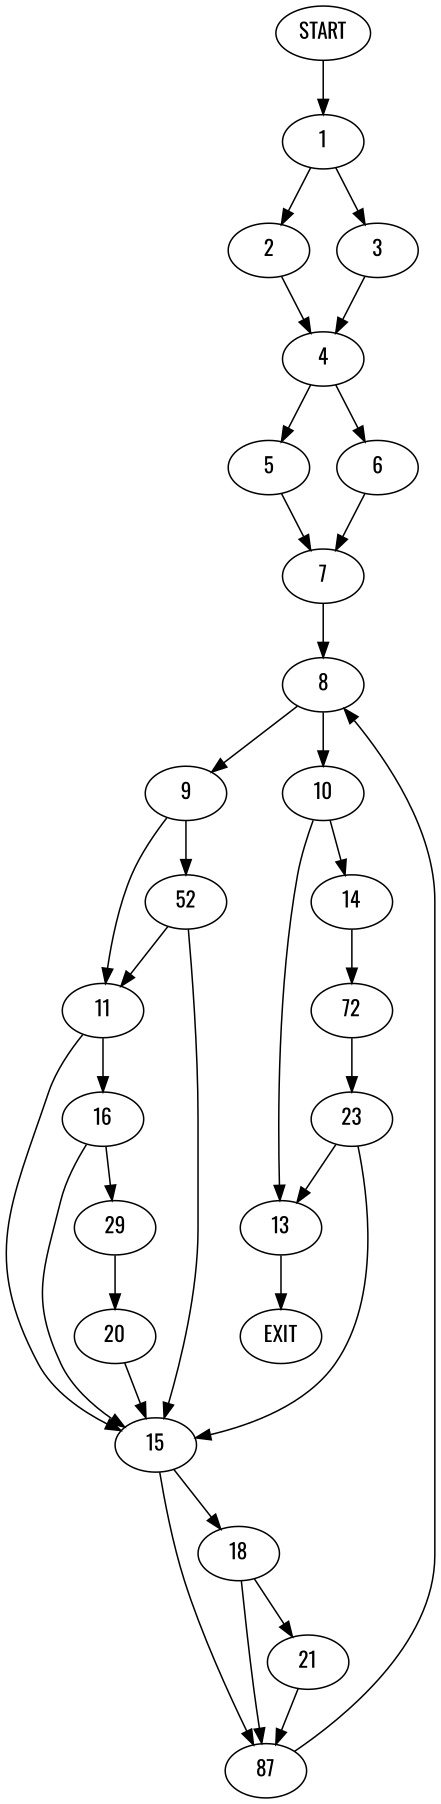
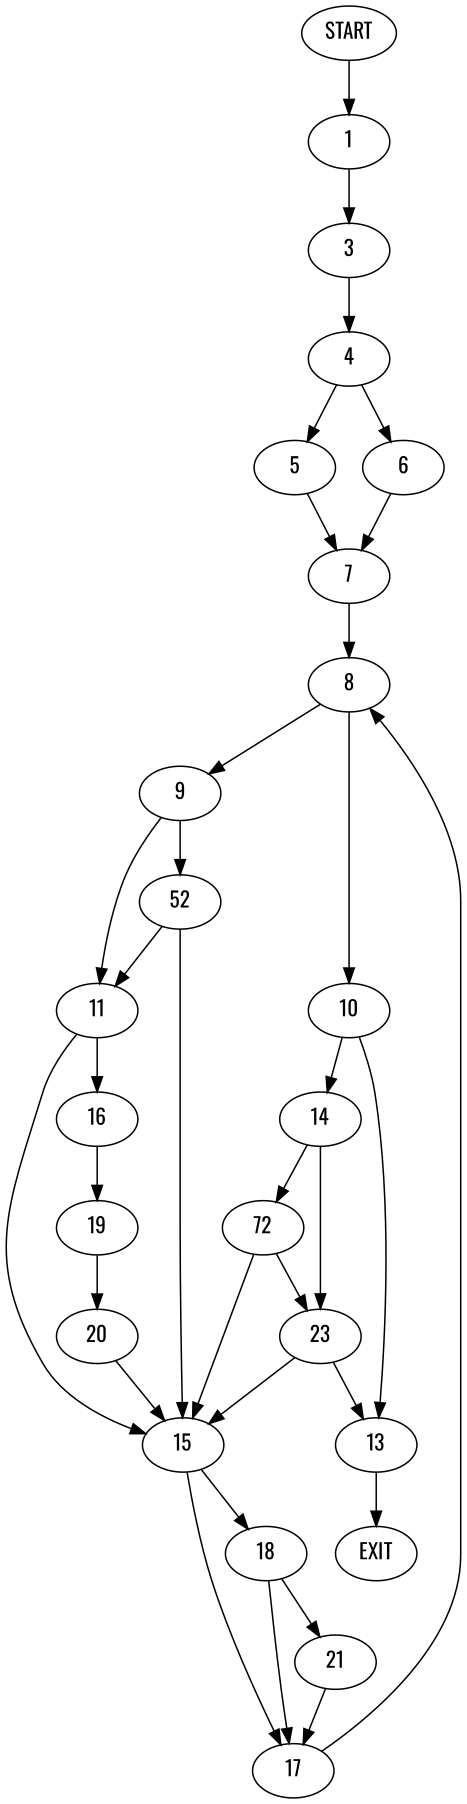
node "2": removed
edge "14" -> "23": added
node "29": label "29" -> "19"
edge "16" -> "15": now "72" -> "15"
node "87": label "87" -> "17"
